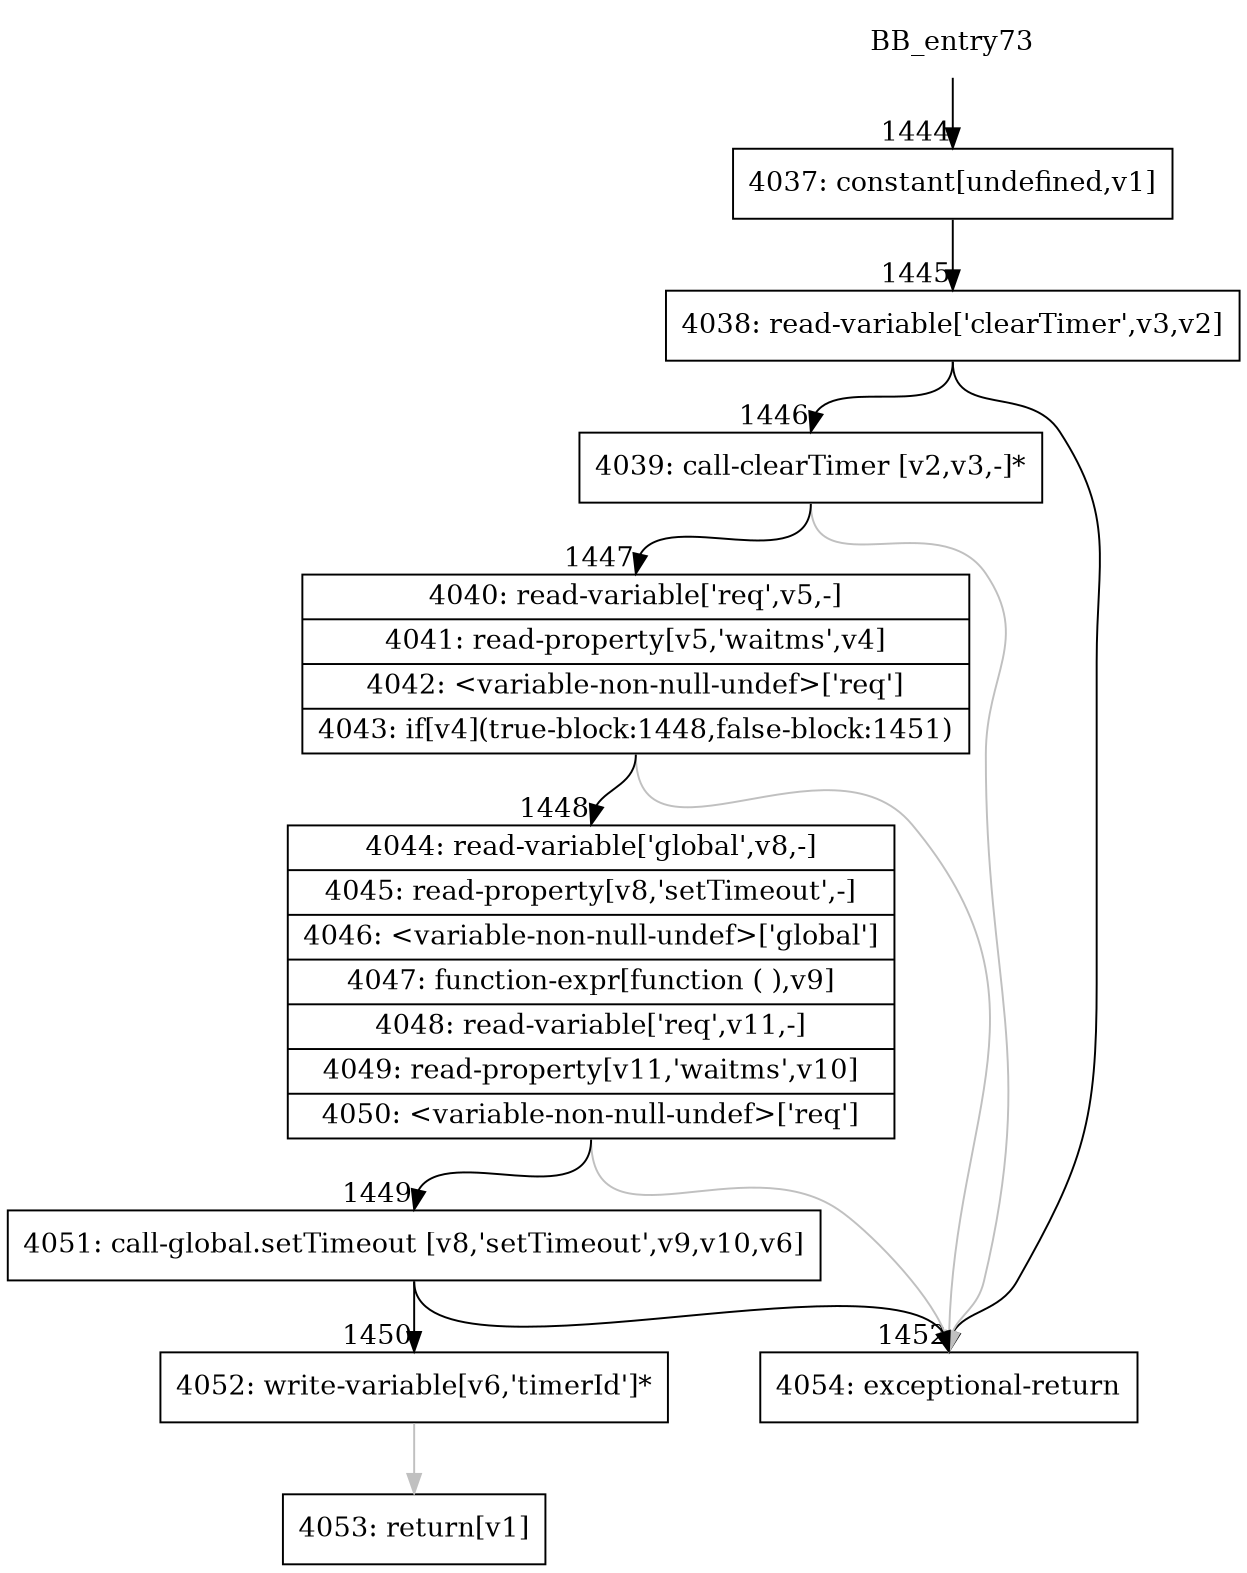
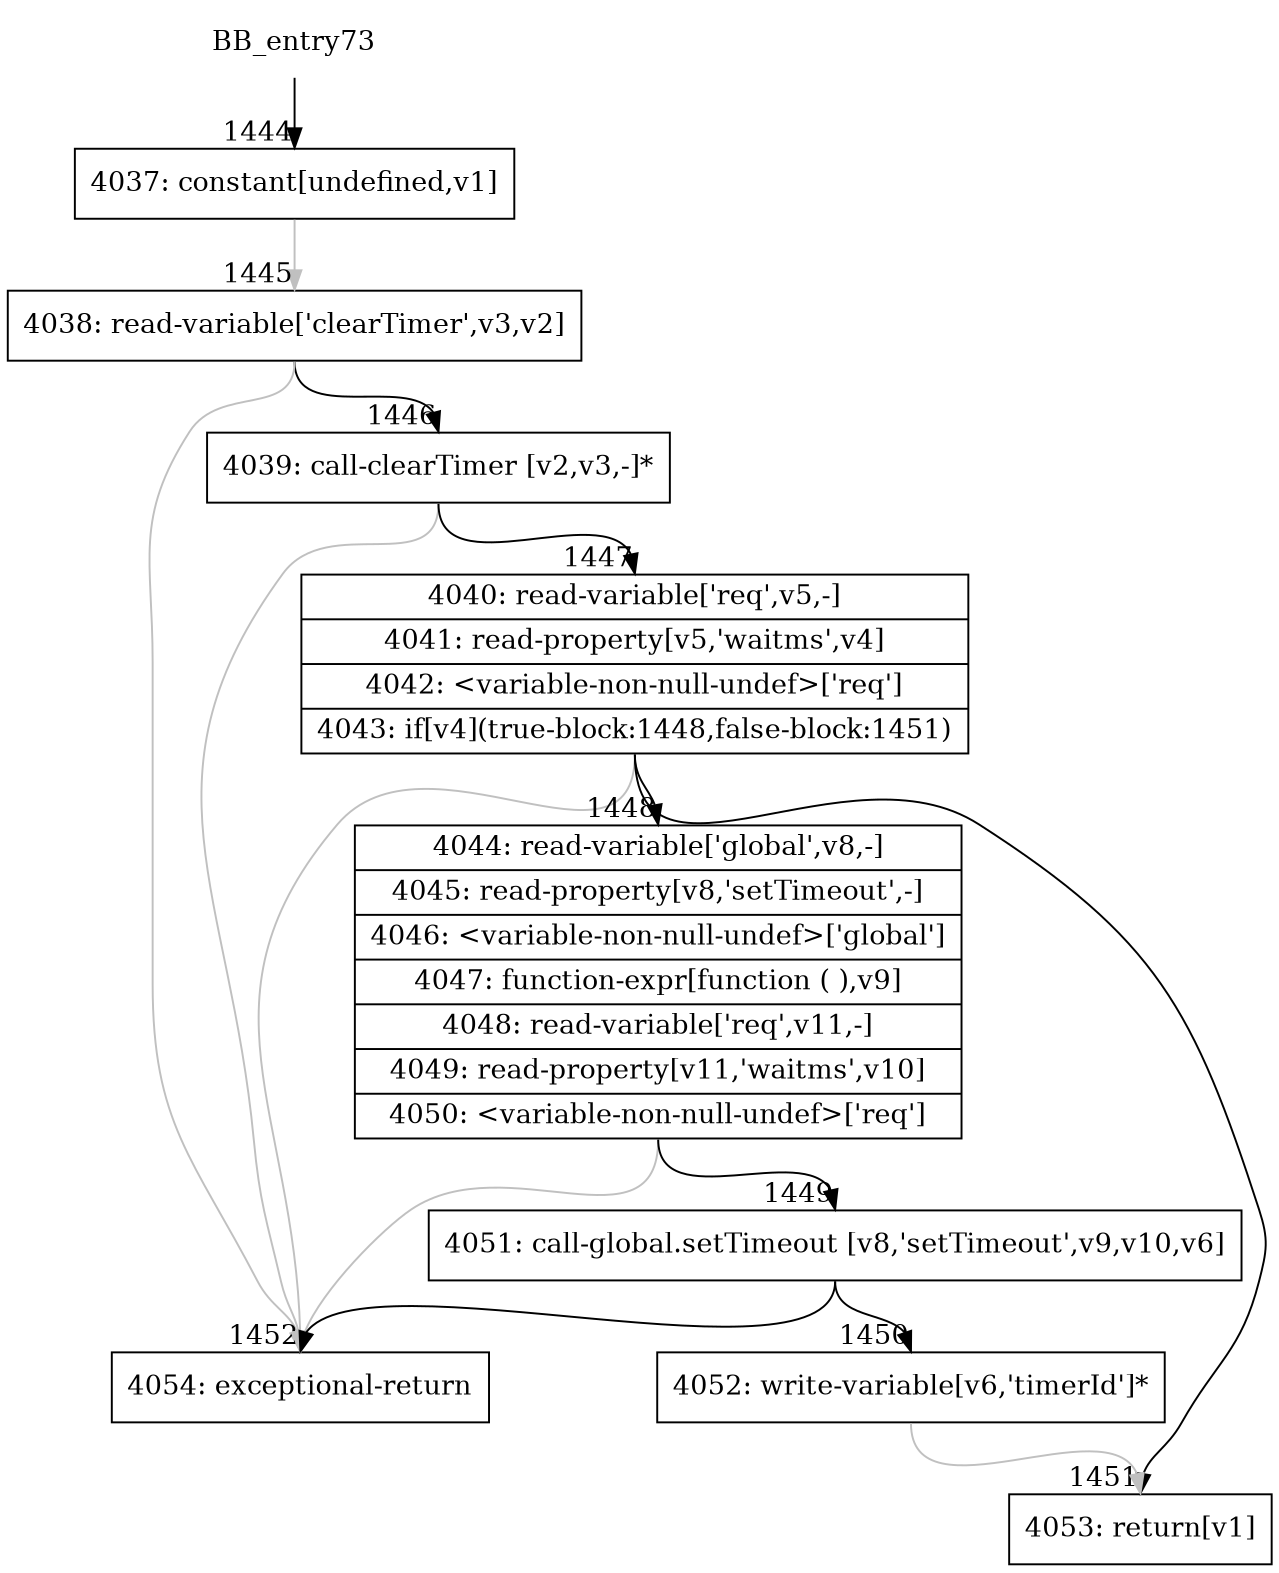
edge "4037: constant[undefined,v1]" -> "4038: read-variable['clearTimer',v3,v2]": color black -> gray
edge "4038: read-variable['clearTimer',v3,v2]" -> "4054: exceptional-return": color black -> gray
edge "4040: read-variable['req',v5,-]" -> "4053: return[v1]": added
